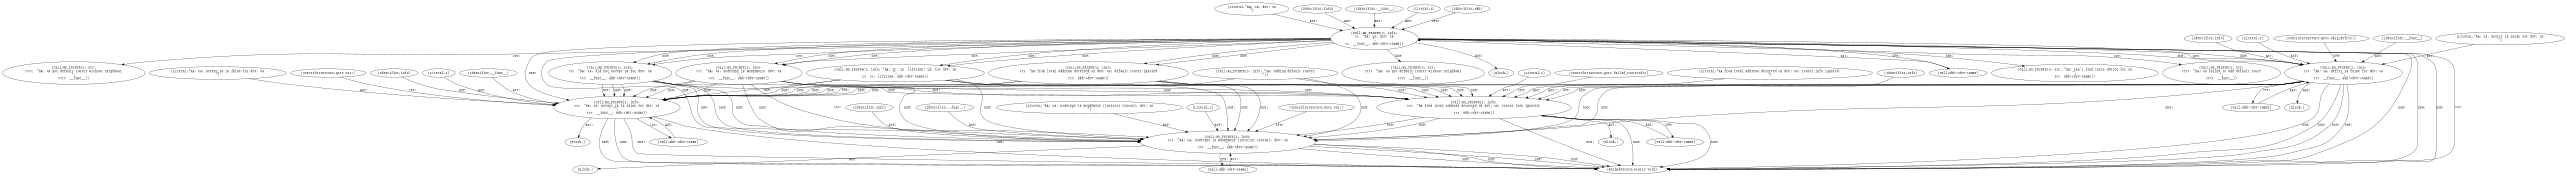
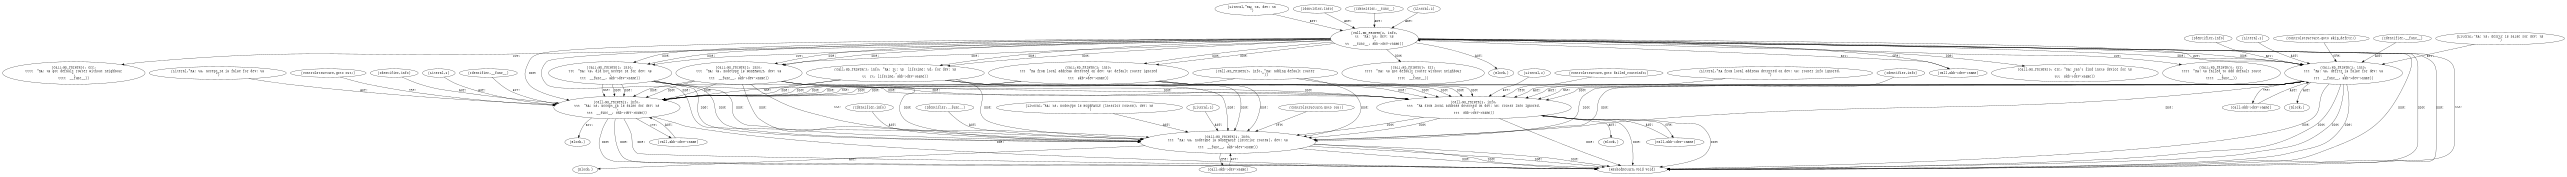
node "(Identifier,skb)": removed
node "(MethodReturn,static void)": label "(MethodReturn,static void)" -> "(MethodReturn,void void)"
